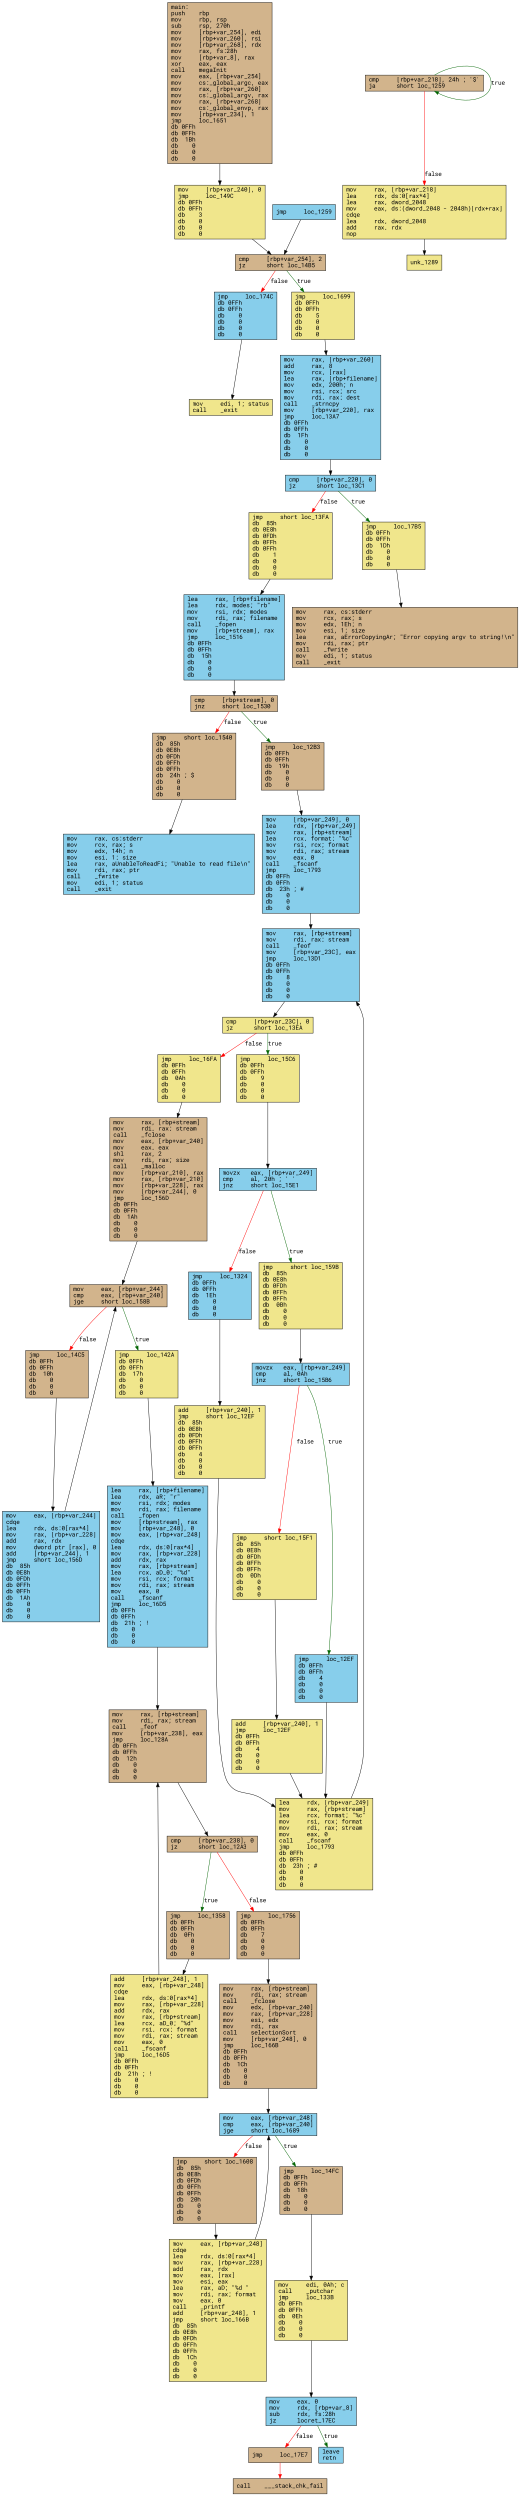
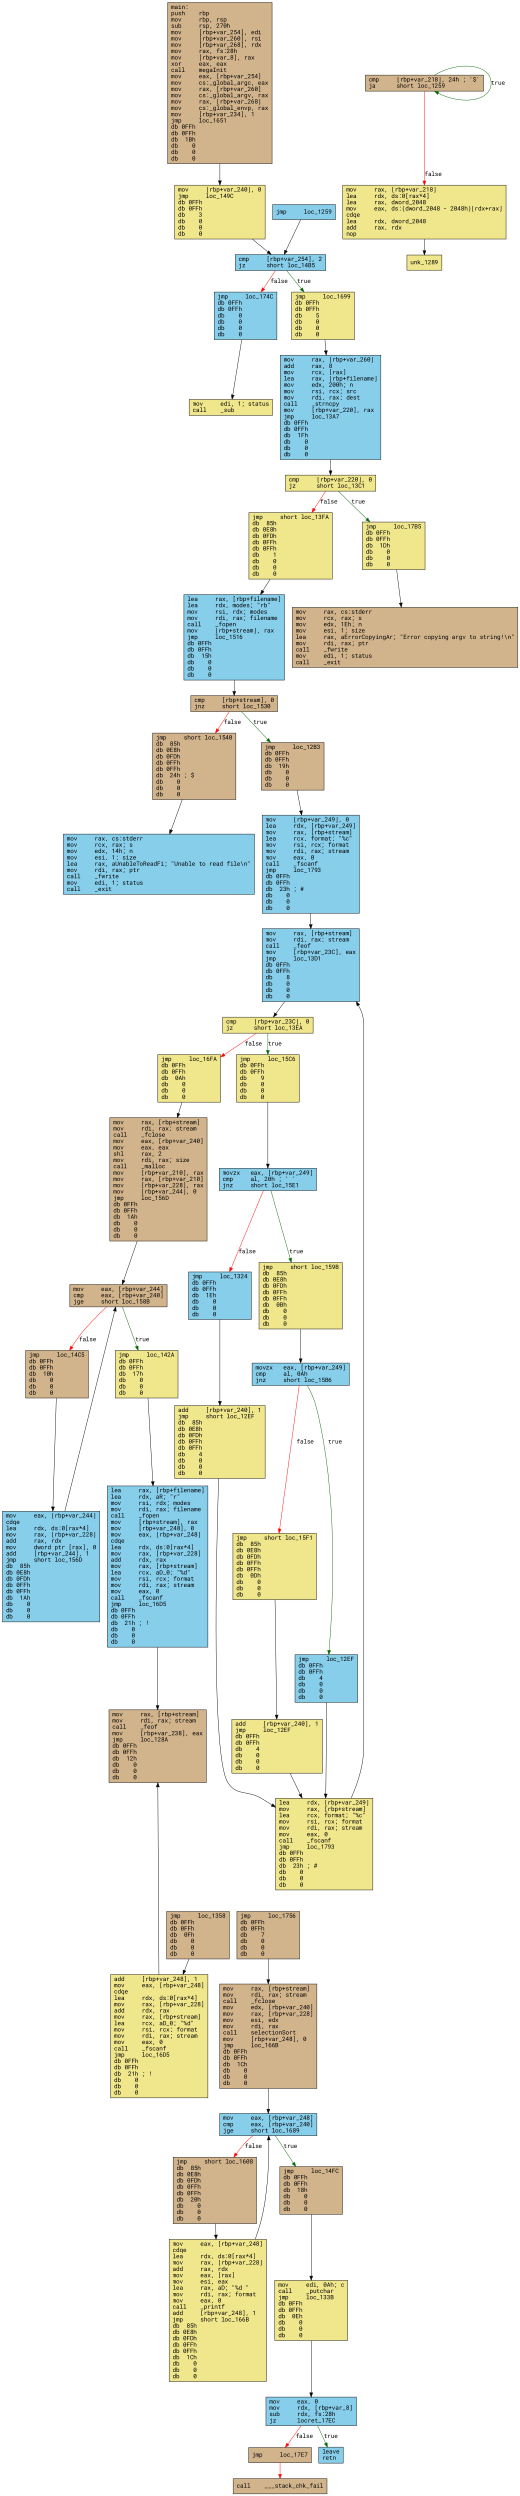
node "cmp     [rbp+var_254], 2 jz      short loc_14B5": fillcolor tan -> skyblue
node "mov     edi, 1; status call    _exit": label "mov     edi, 1; status call    _exit" -> "mov     edi, 1; status call    _sub"
node "cmp     [rbp+var_220], 0 jz      short loc_13C1": fillcolor skyblue -> khaki
node "cmp     [rbp+var_238], 0 jz      short loc_12A3": removed
